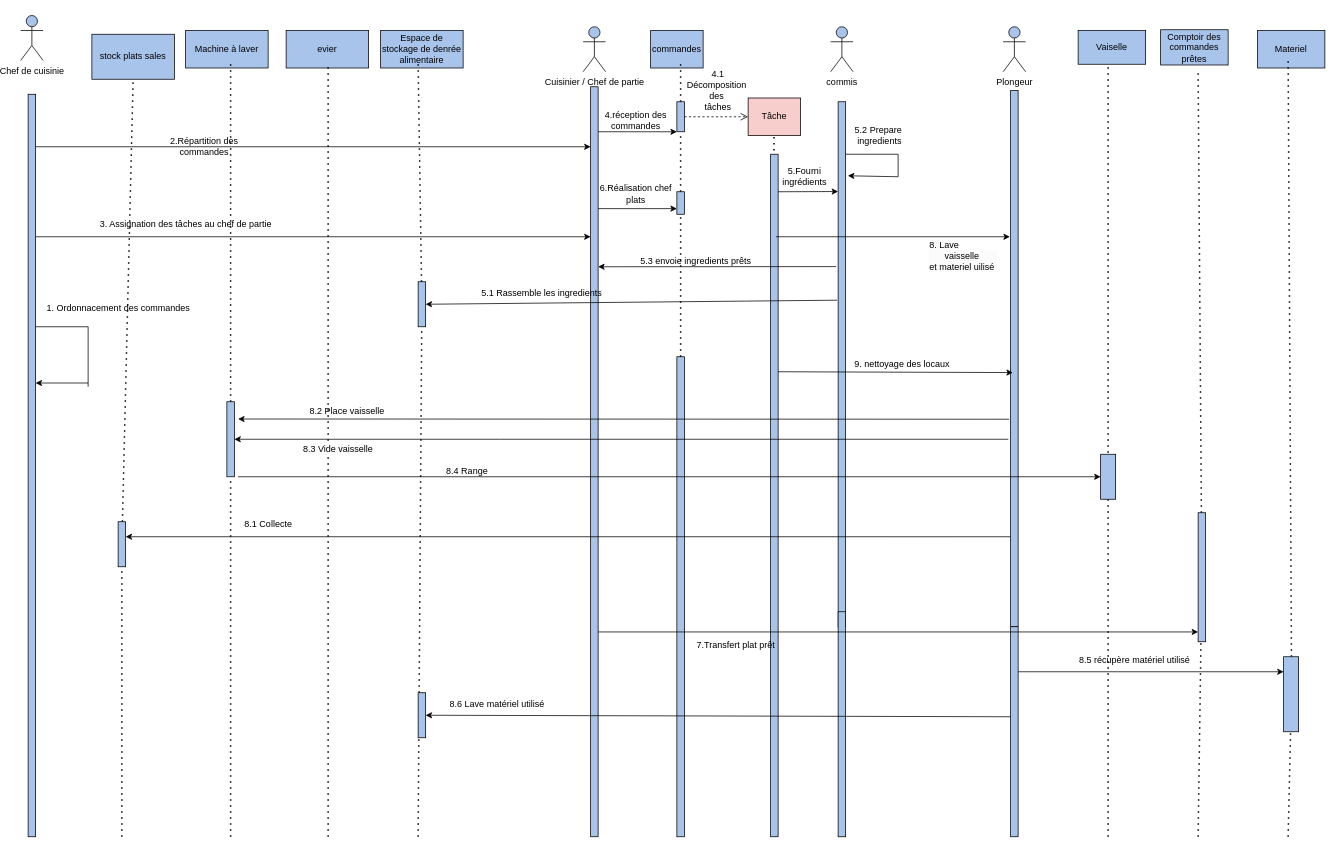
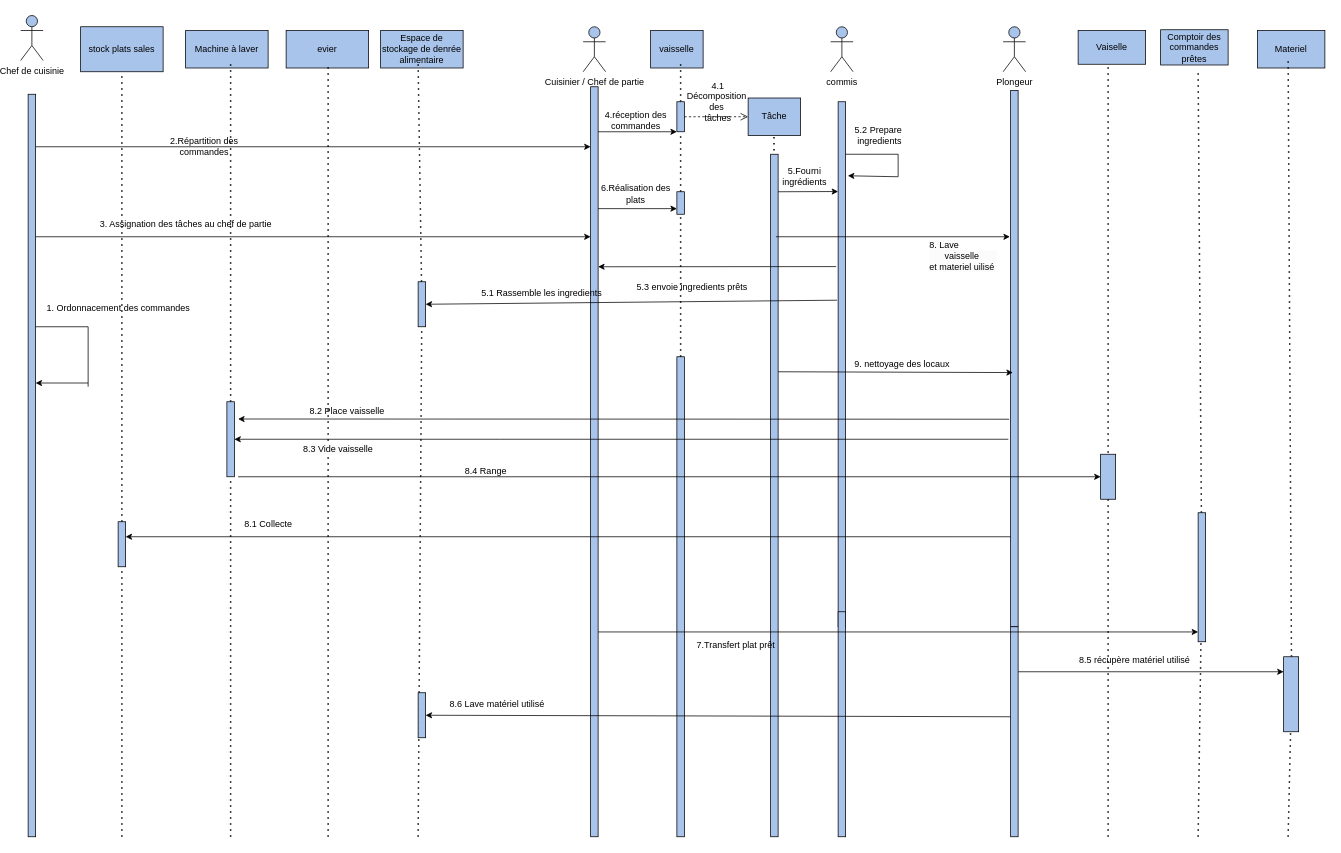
node "commandes": label "commandes" -> "vaisselle"
node "stock plats sales": moved (133, 57) -> (122, 49)
node "4.1 Décomposition des tâches": moved (718, 90) -> (718, 102)
node "Tâche": fillcolor #f8cecc -> #a9c4eb
node "6.Réalisation chef plats": label "6.Réalisation chef plats" -> "6.Réalisation des plats"
node "5.3 envoie ingredients prêts": moved (696, 261) -> (692, 288)
node "8.4 Range": moved (467, 471) -> (486, 471)
